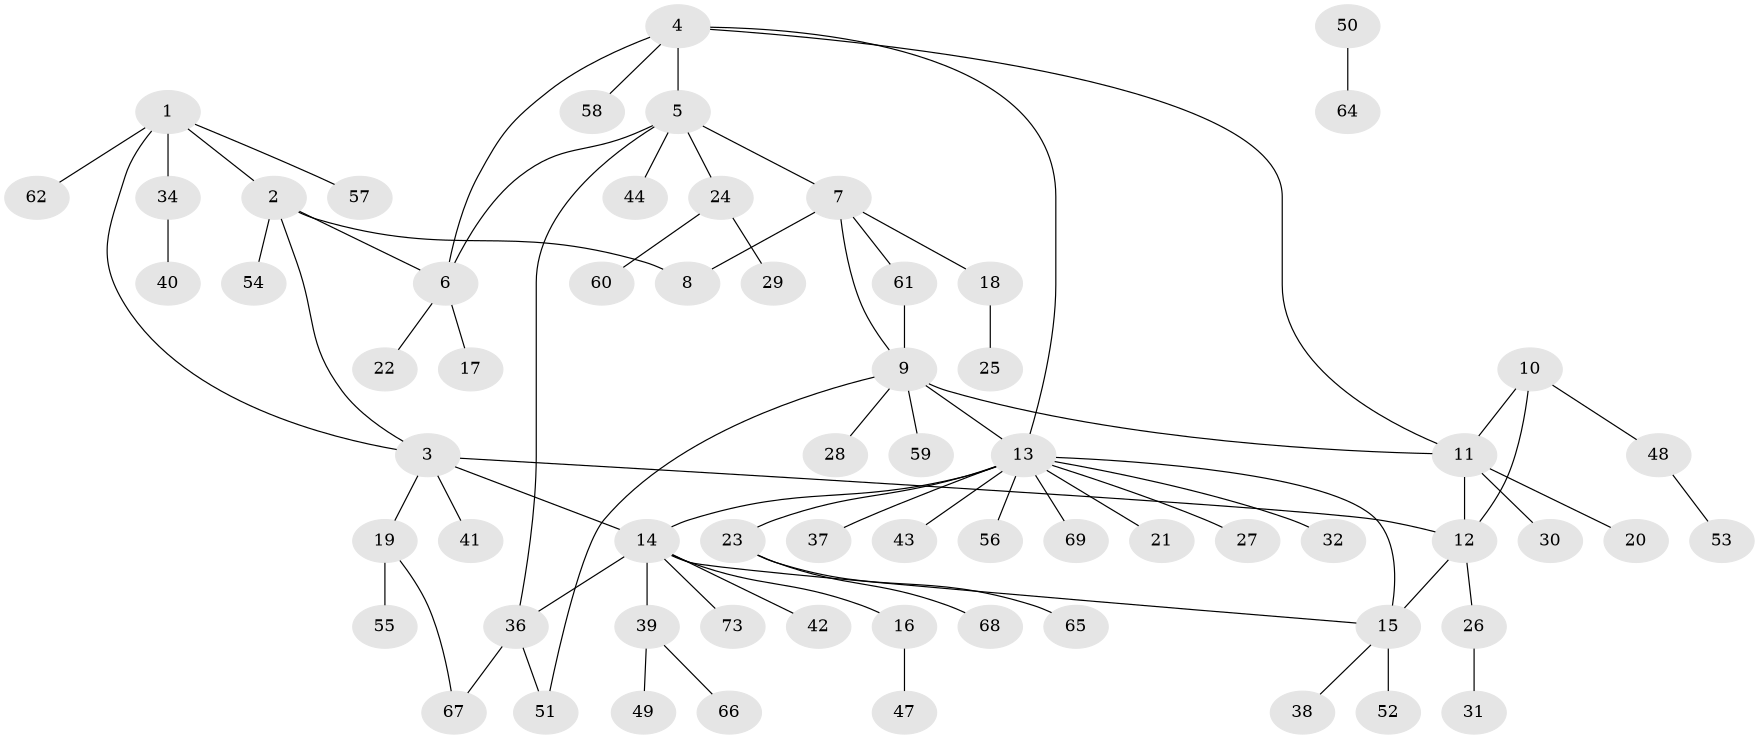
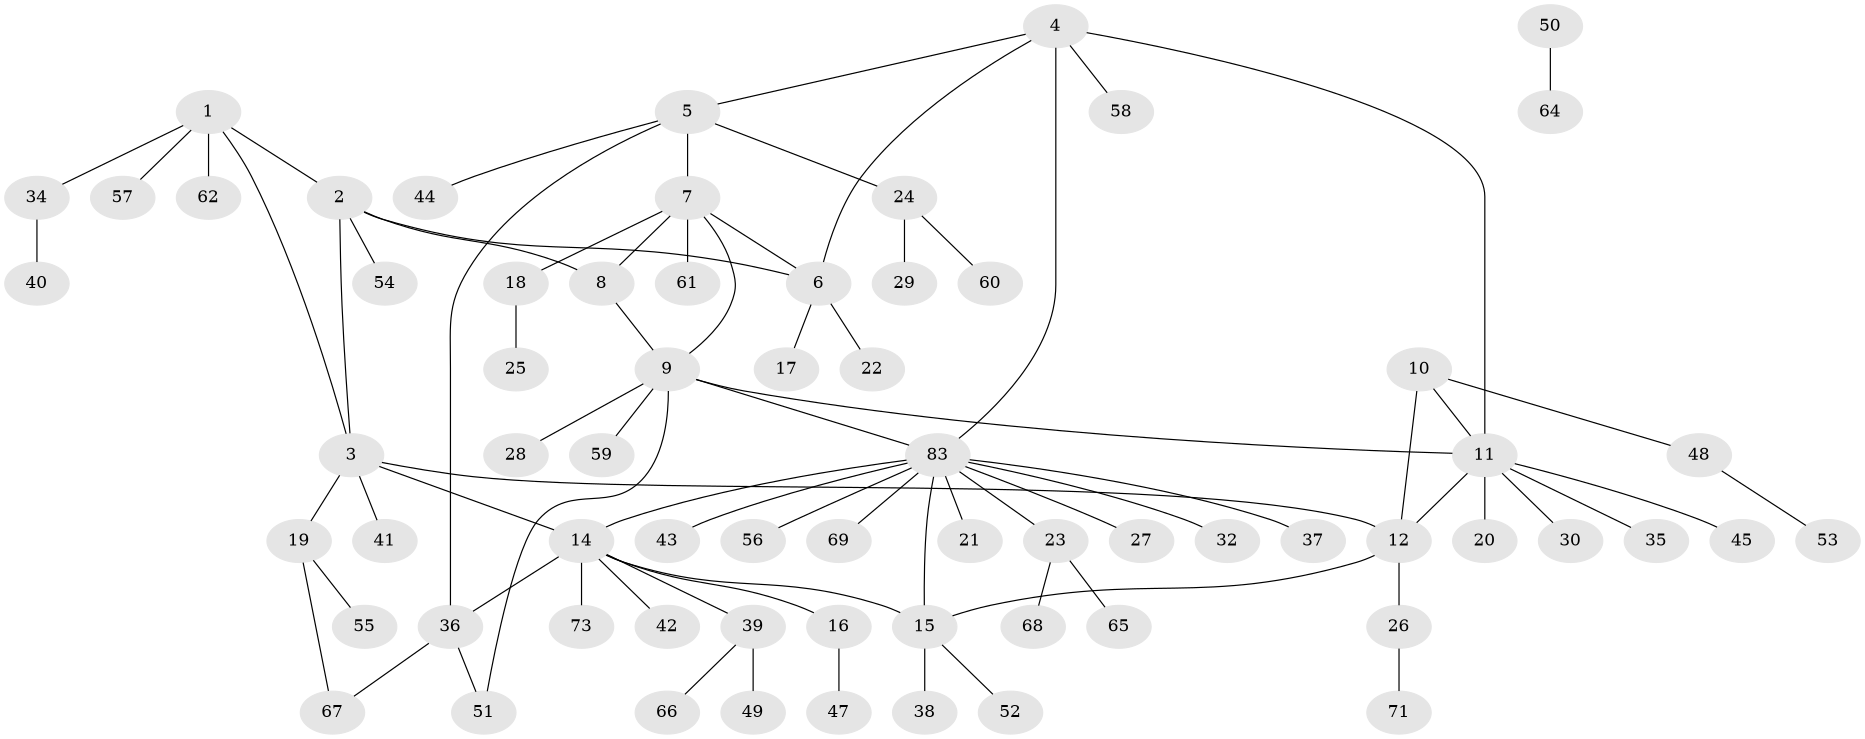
edge "5" -- "6": now "7" -- "6"
edge "61" -- "9": now "8" -- "9"
node "13": label "13" -> "83"
node "35": added
node "45": added
node "31": label "31" -> "71"
